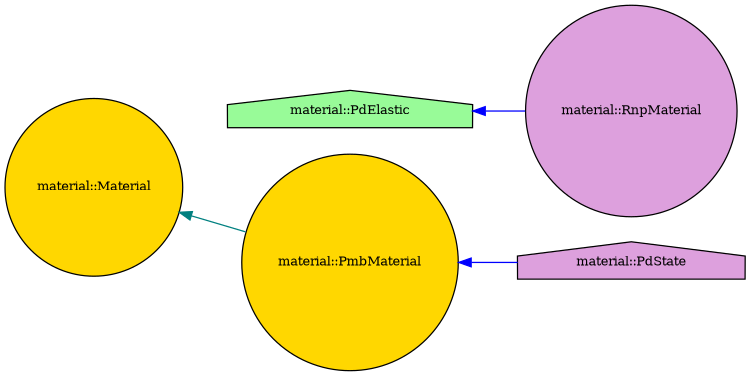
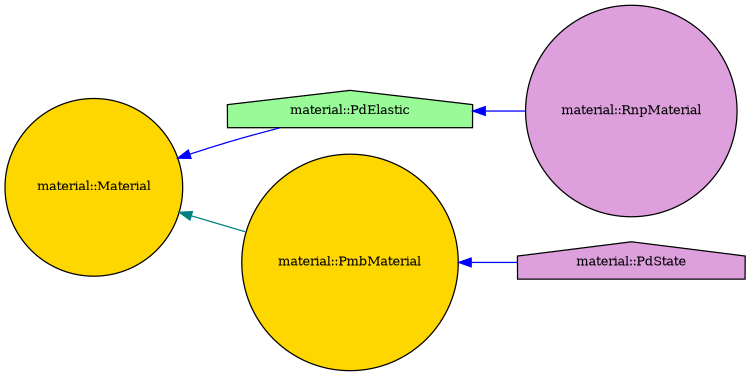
edge "material::PdElastic" -> "material::Material": added
